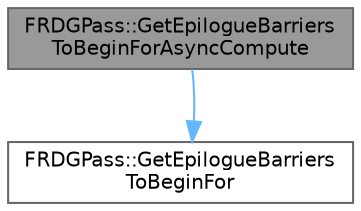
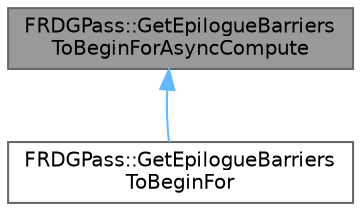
edge "FRDGPass::GetEpilogueBarriers ToBeginForAsyncCompute" -> "FRDGPass::GetEpilogueBarriers ToBeginFor": reversed
